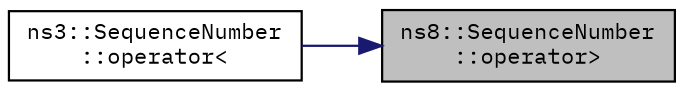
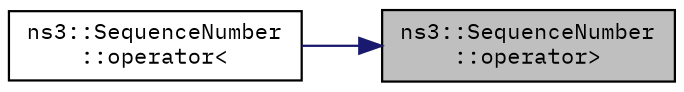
node "ns8::SequenceNumber ::operator>": label "ns8::SequenceNumber ::operator>" -> "ns3::SequenceNumber ::operator>"
